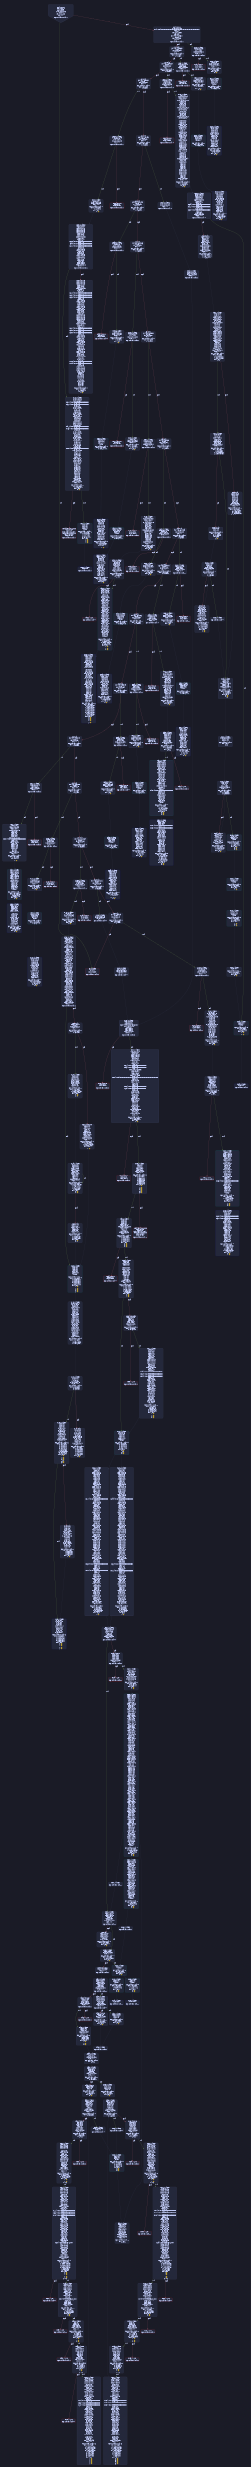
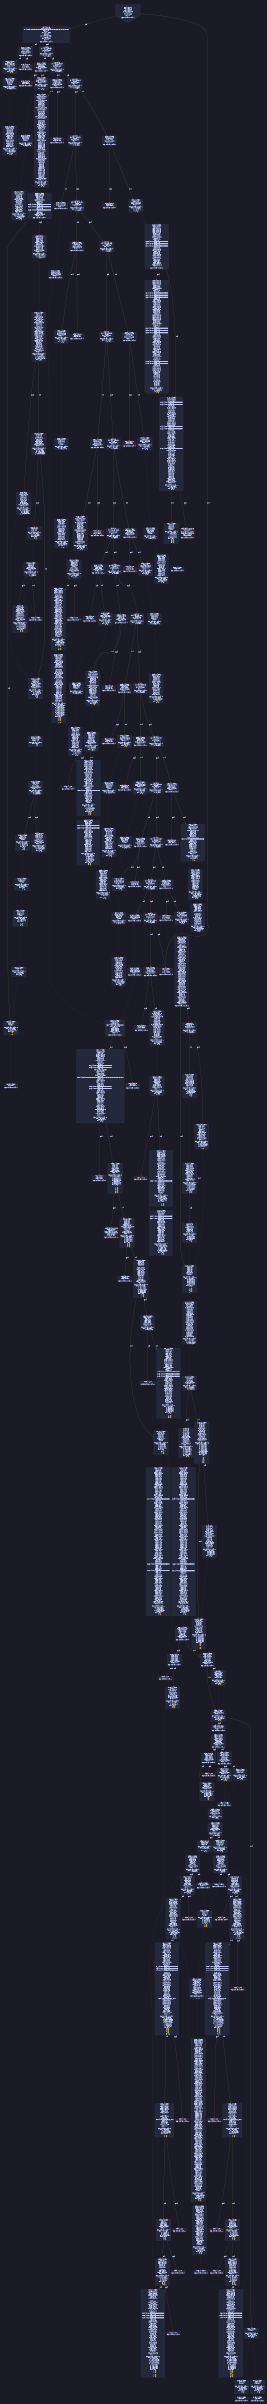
node "[0cd3] INVALID Stack size req: 0, sizeΔ: 0": label "[0cd3] INVALID Stack size req: 0, sizeΔ: 0" -> "[0cd3] INVALID Indirect size req: 0, sizeΔ: 0"
node "[0d80] JUMPDEST Stack size req: 0, sizeΔ: 0": removed
